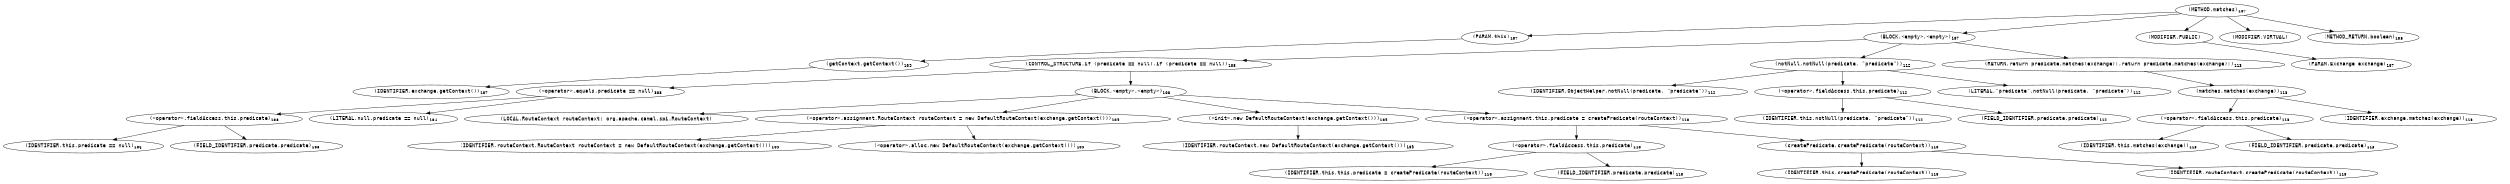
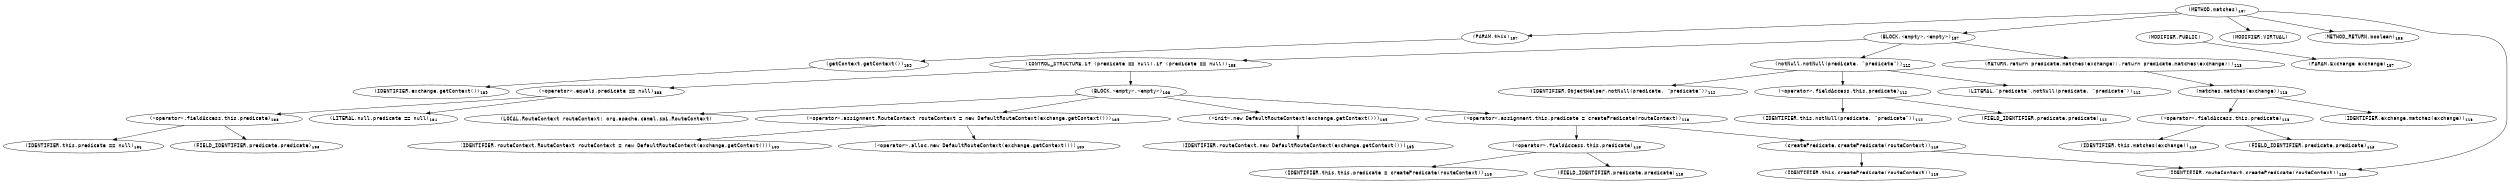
edge "(METHOD,matches)" -> "(MODIFIER,PUBLIC)": now "(METHOD,matches)" -> "(IDENTIFIER,routeContext,createPredicate(routeContext))"
node "(IDENTIFIER,exchange,getContext())": text "107" -> "109"
